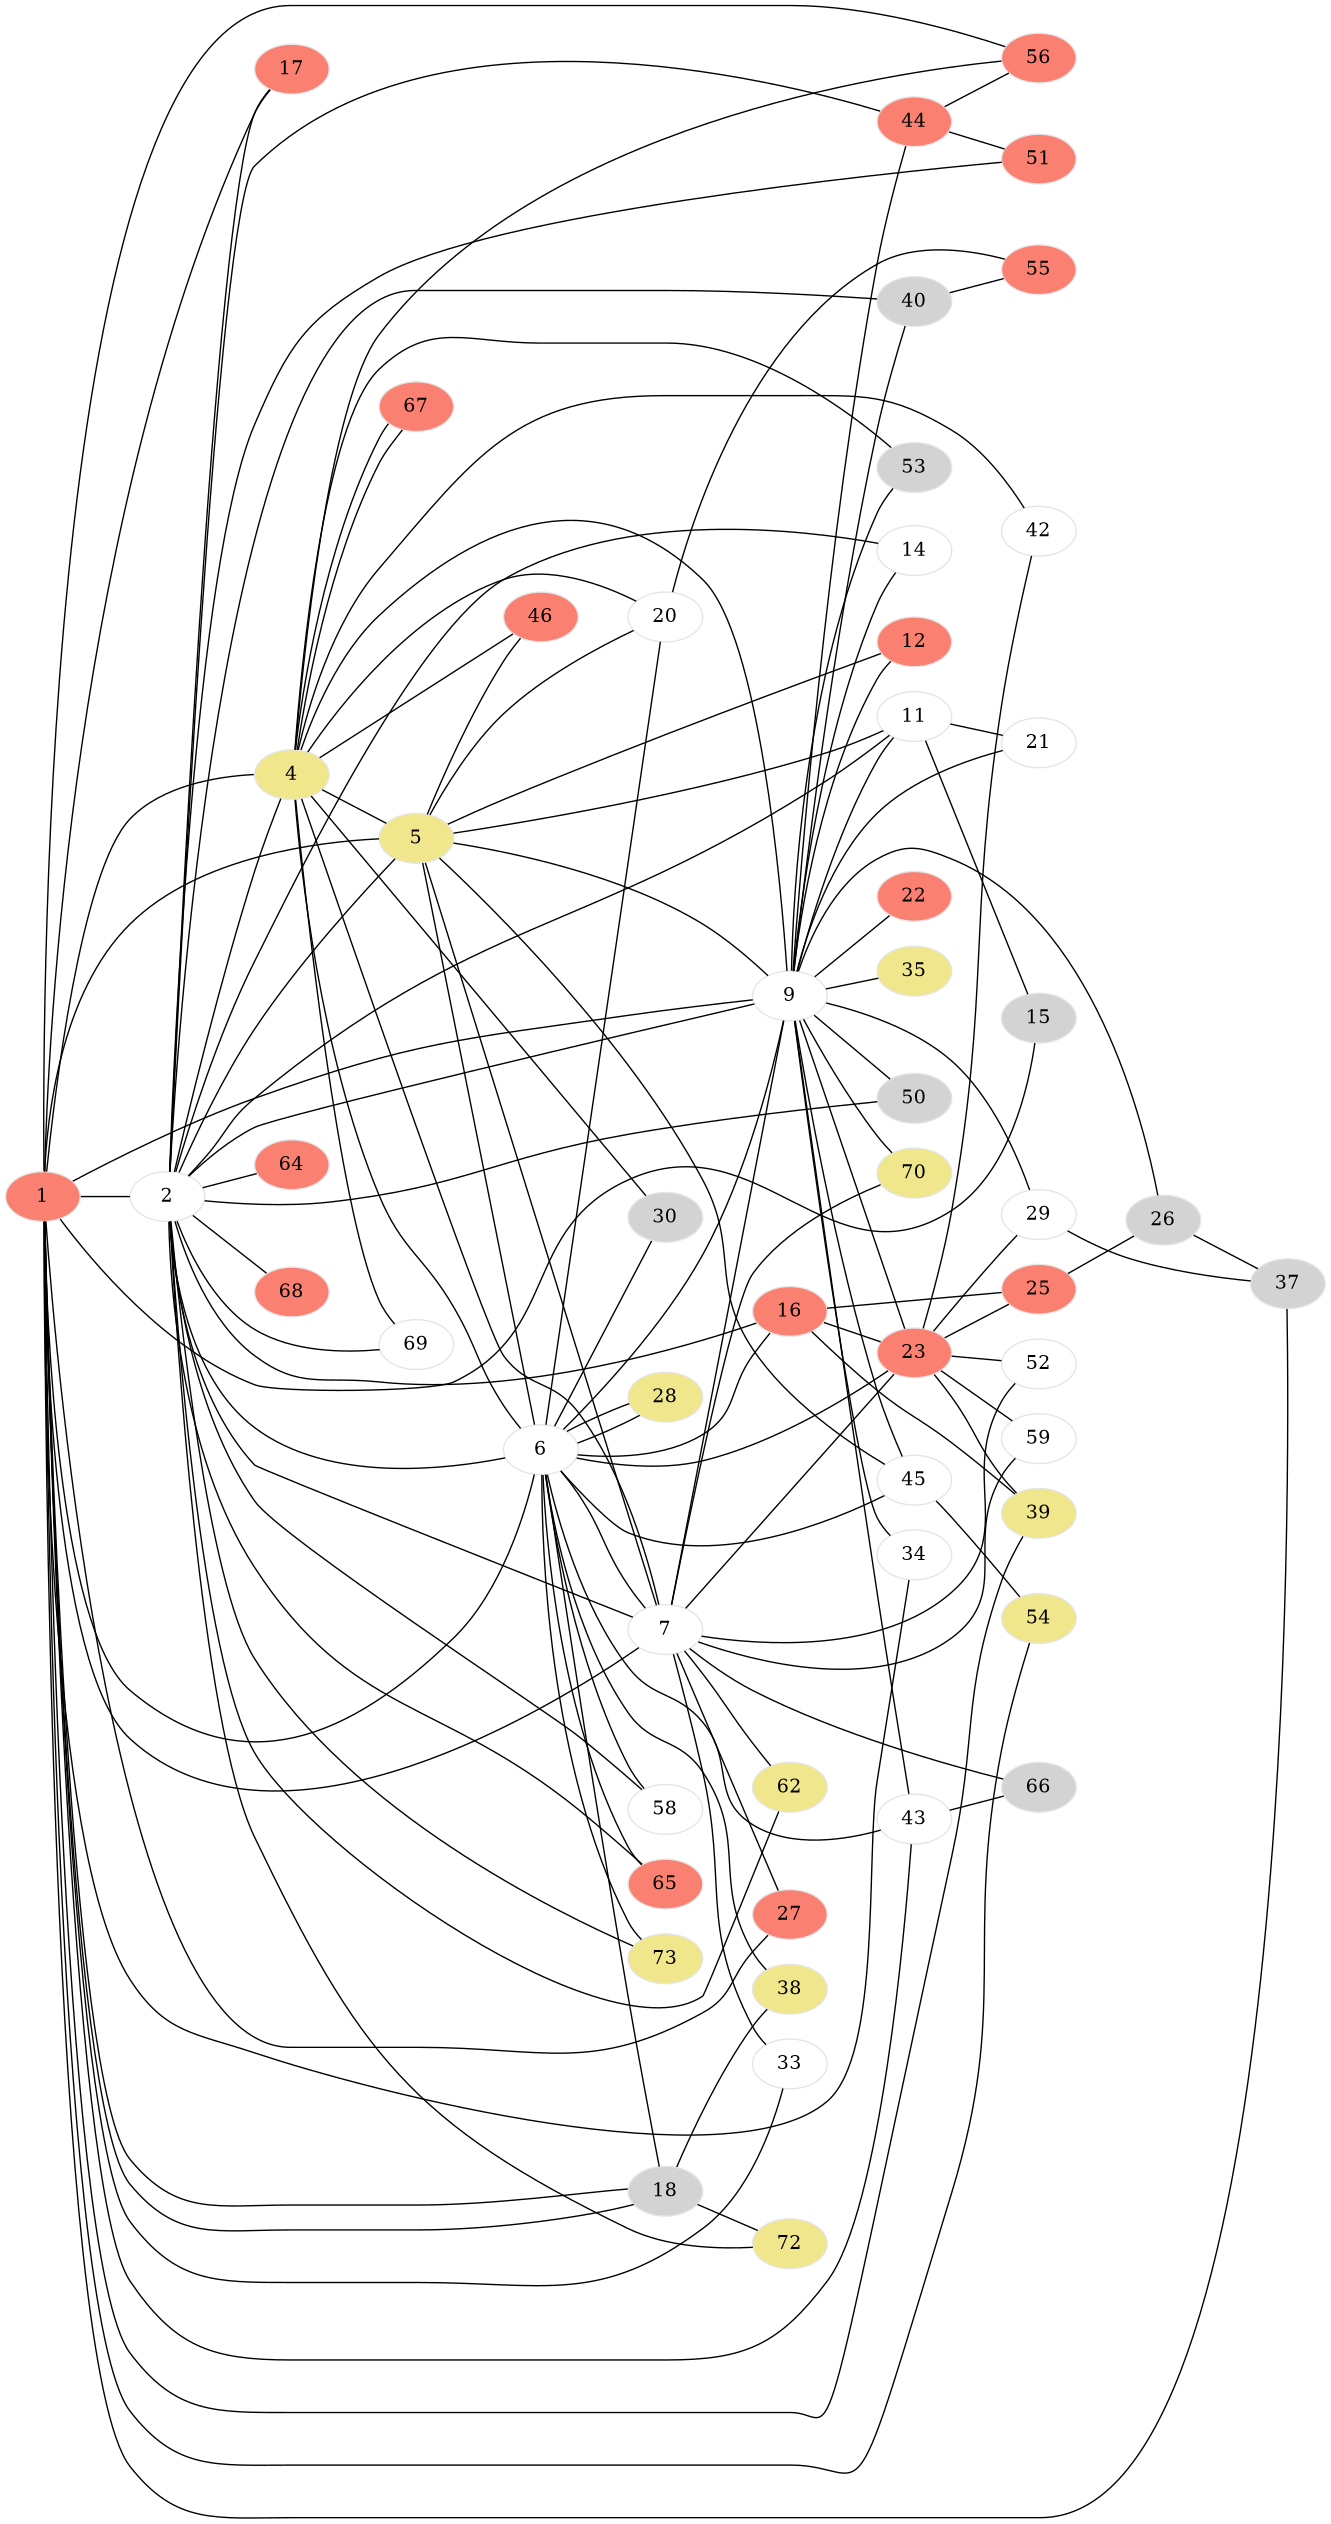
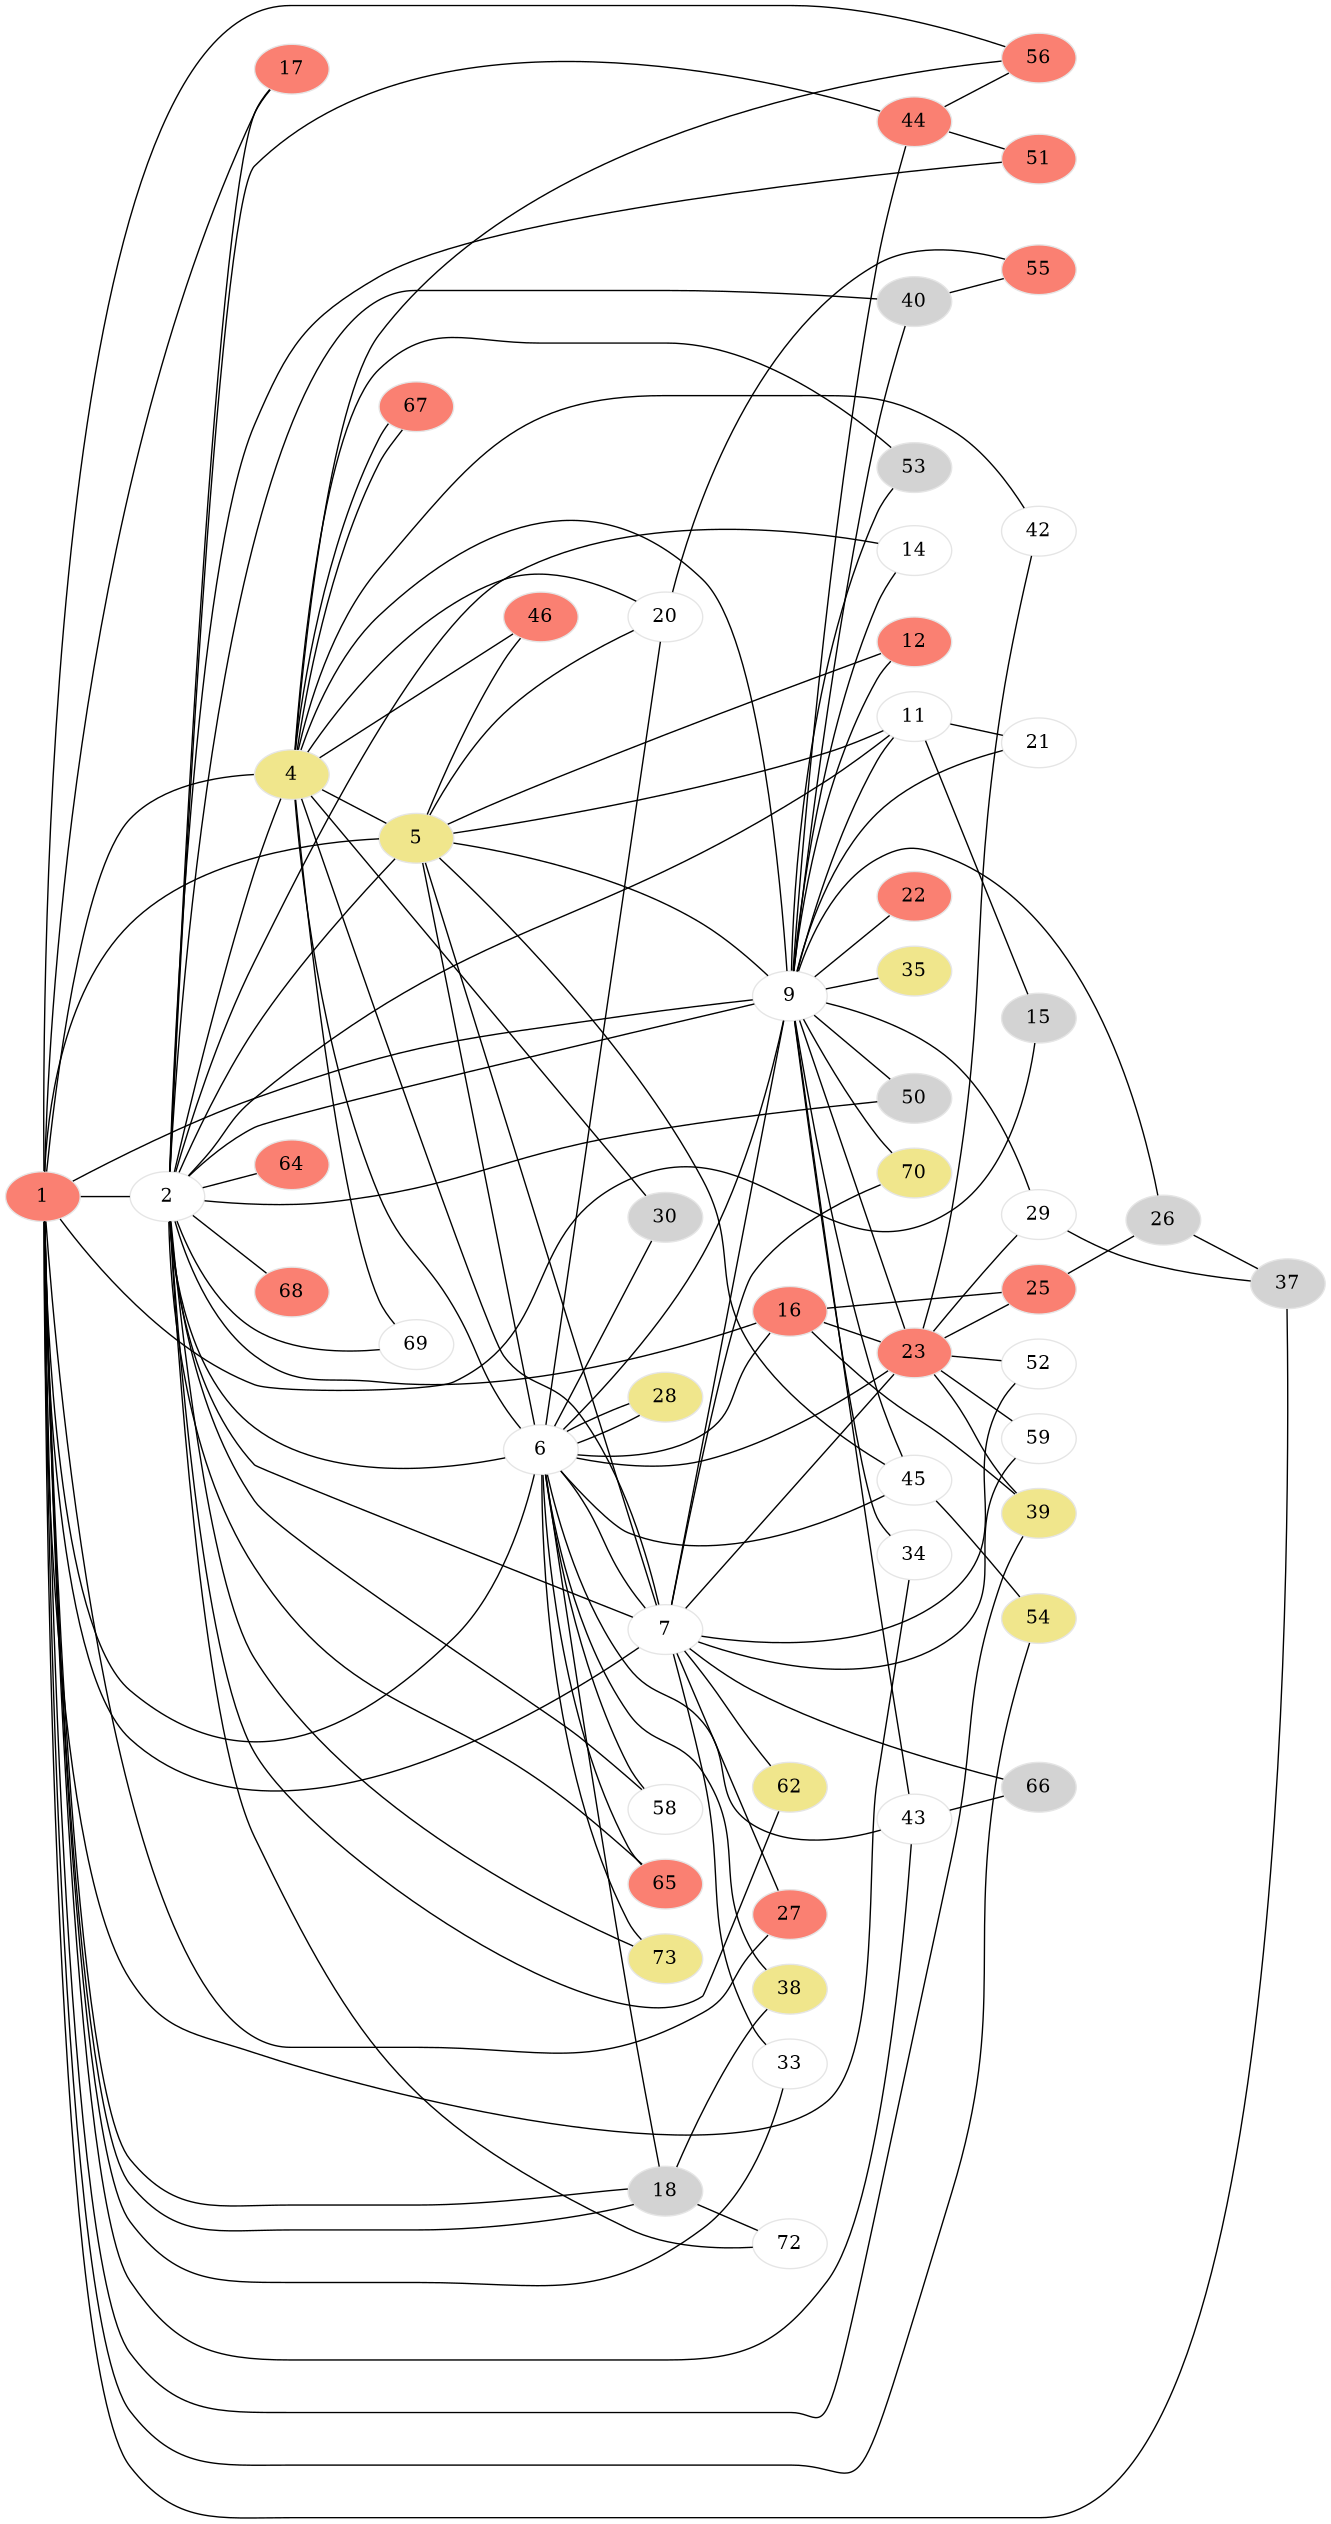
node "72": fillcolor khaki -> white
